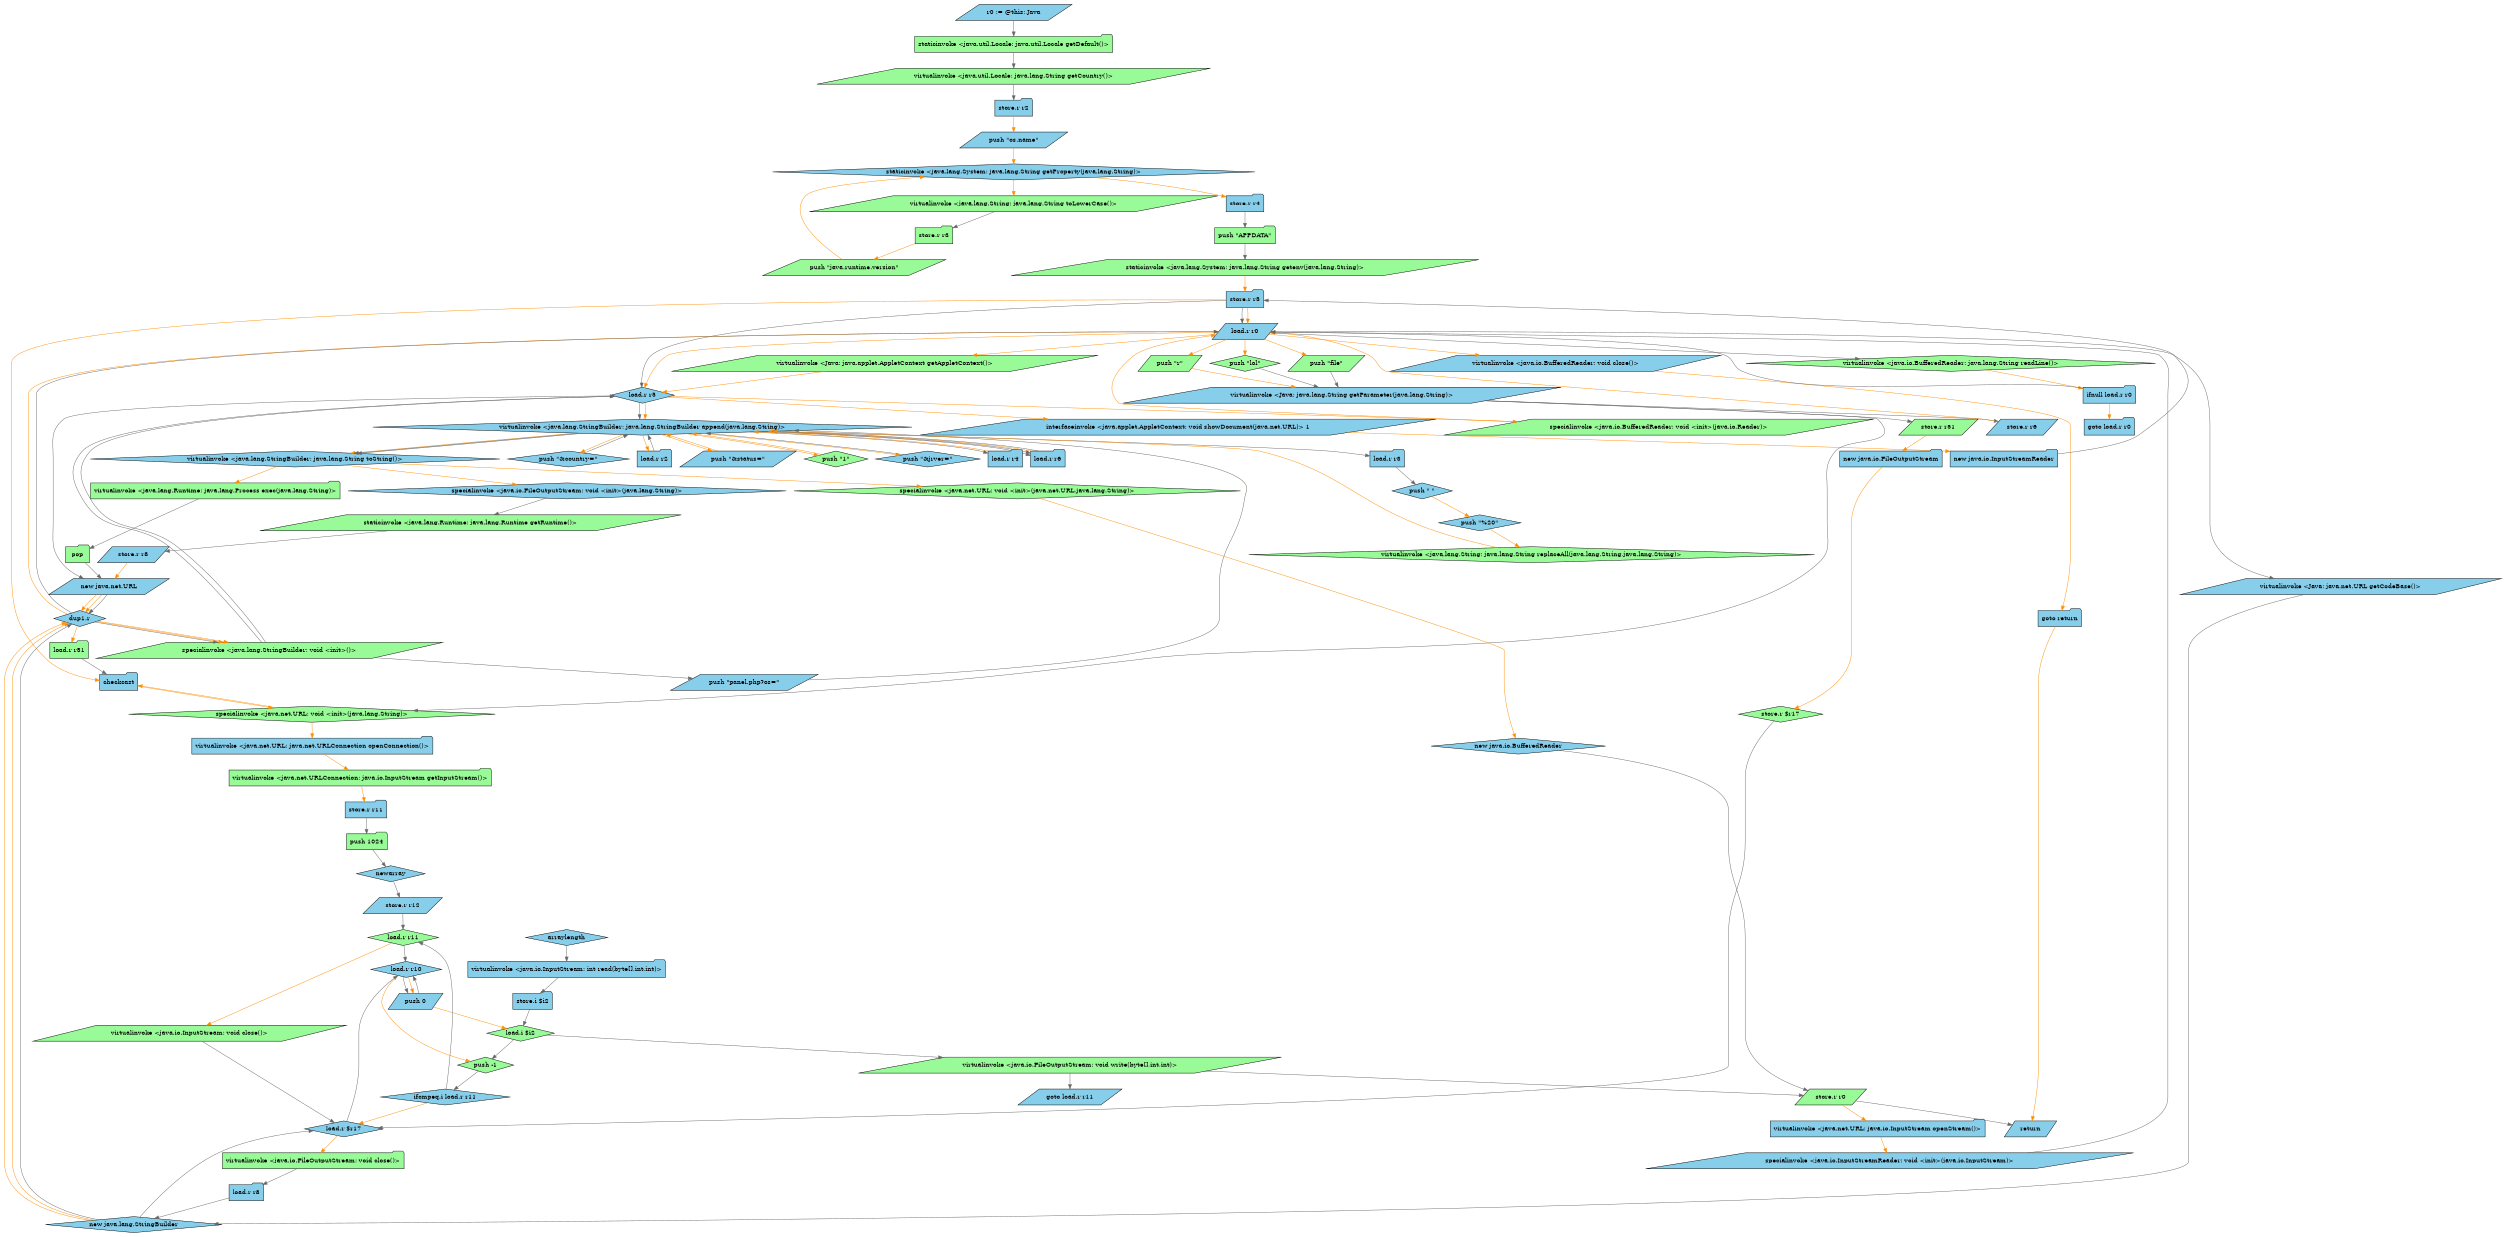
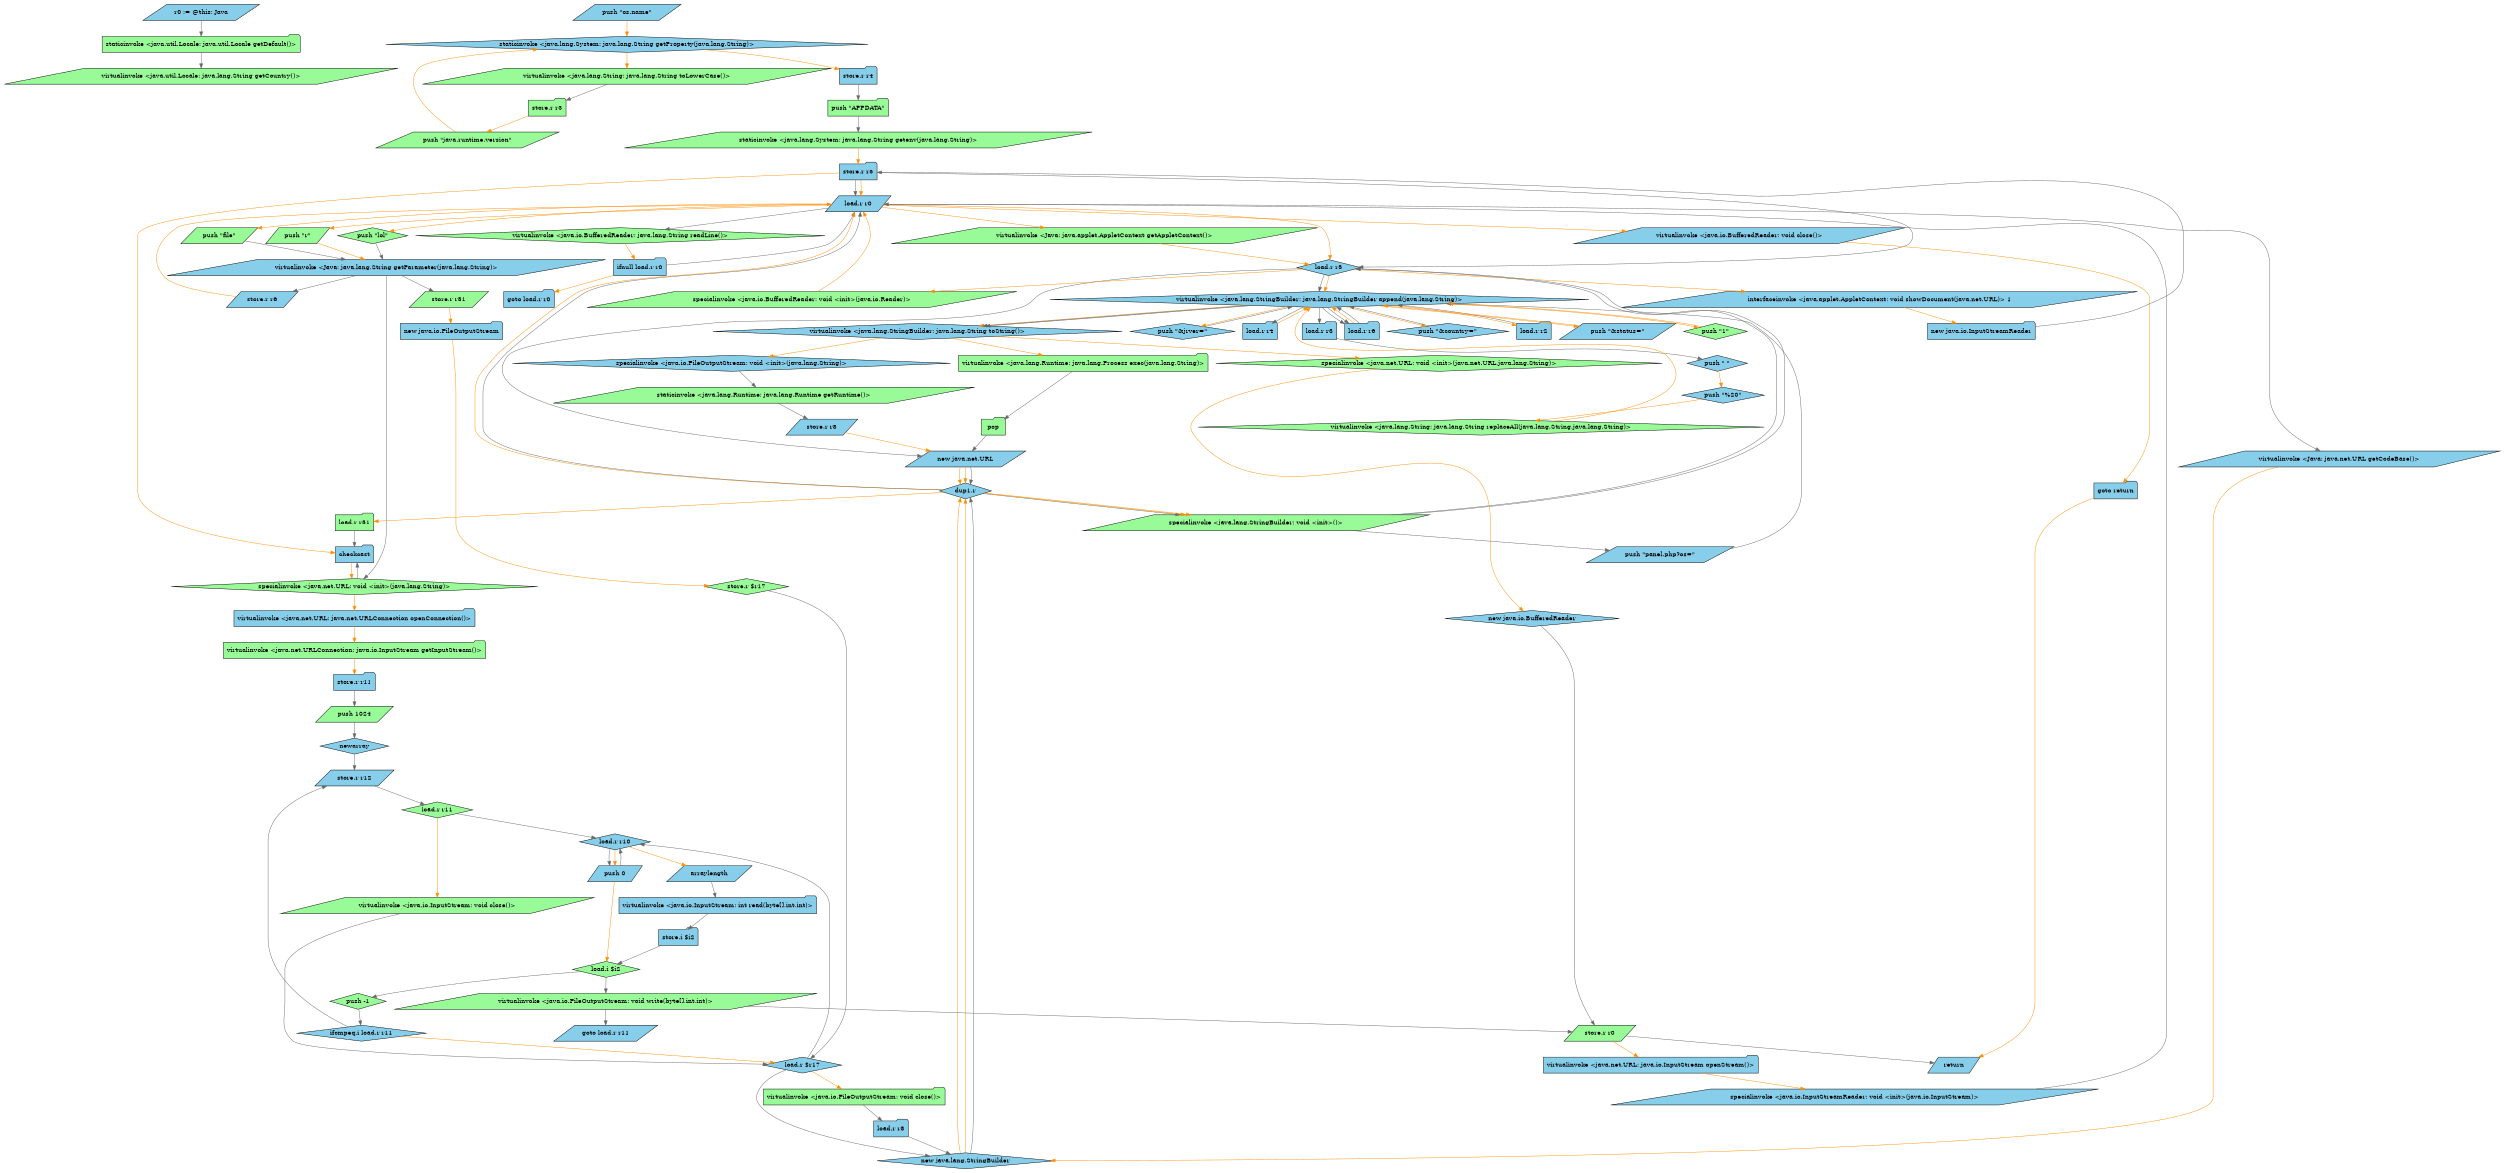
node "store.r r2": removed
edge "specialinvoke <java.net.URL: void <init>(java.lang.String)>" -> "checkcast": color darkorange -> gray40
node "push 1024": shape folder -> parallelogram
node "arraylength": shape diamond -> parallelogram
edge "ifcmpeq.i load.r r11" -> "load.r r11": now "ifcmpeq.i load.r r11" -> "store.r r12"
edge "load.r r10" -> "push -1": now "load.r r10" -> "arraylength"
edge "new java.lang.StringBuilder" -> "load.r $r17": reversed
edge "virtualinvoke <Java: java.net.URL getCodeBase()>" -> "new java.lang.StringBuilder": color gray40 -> darkorange
